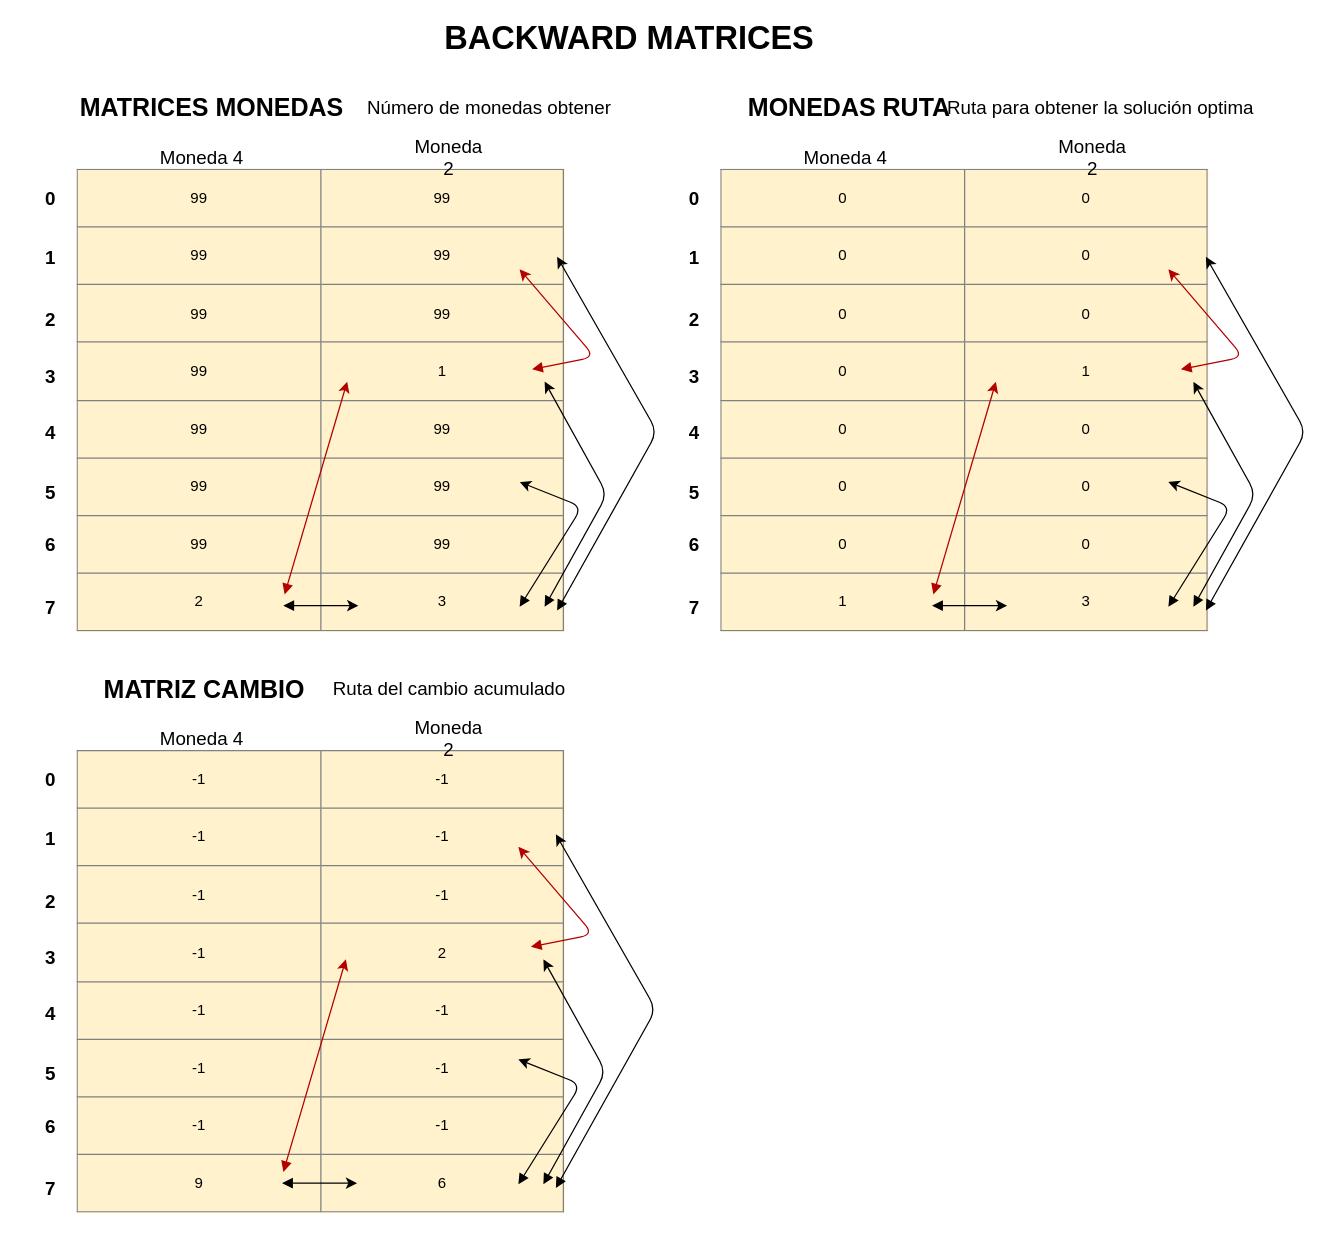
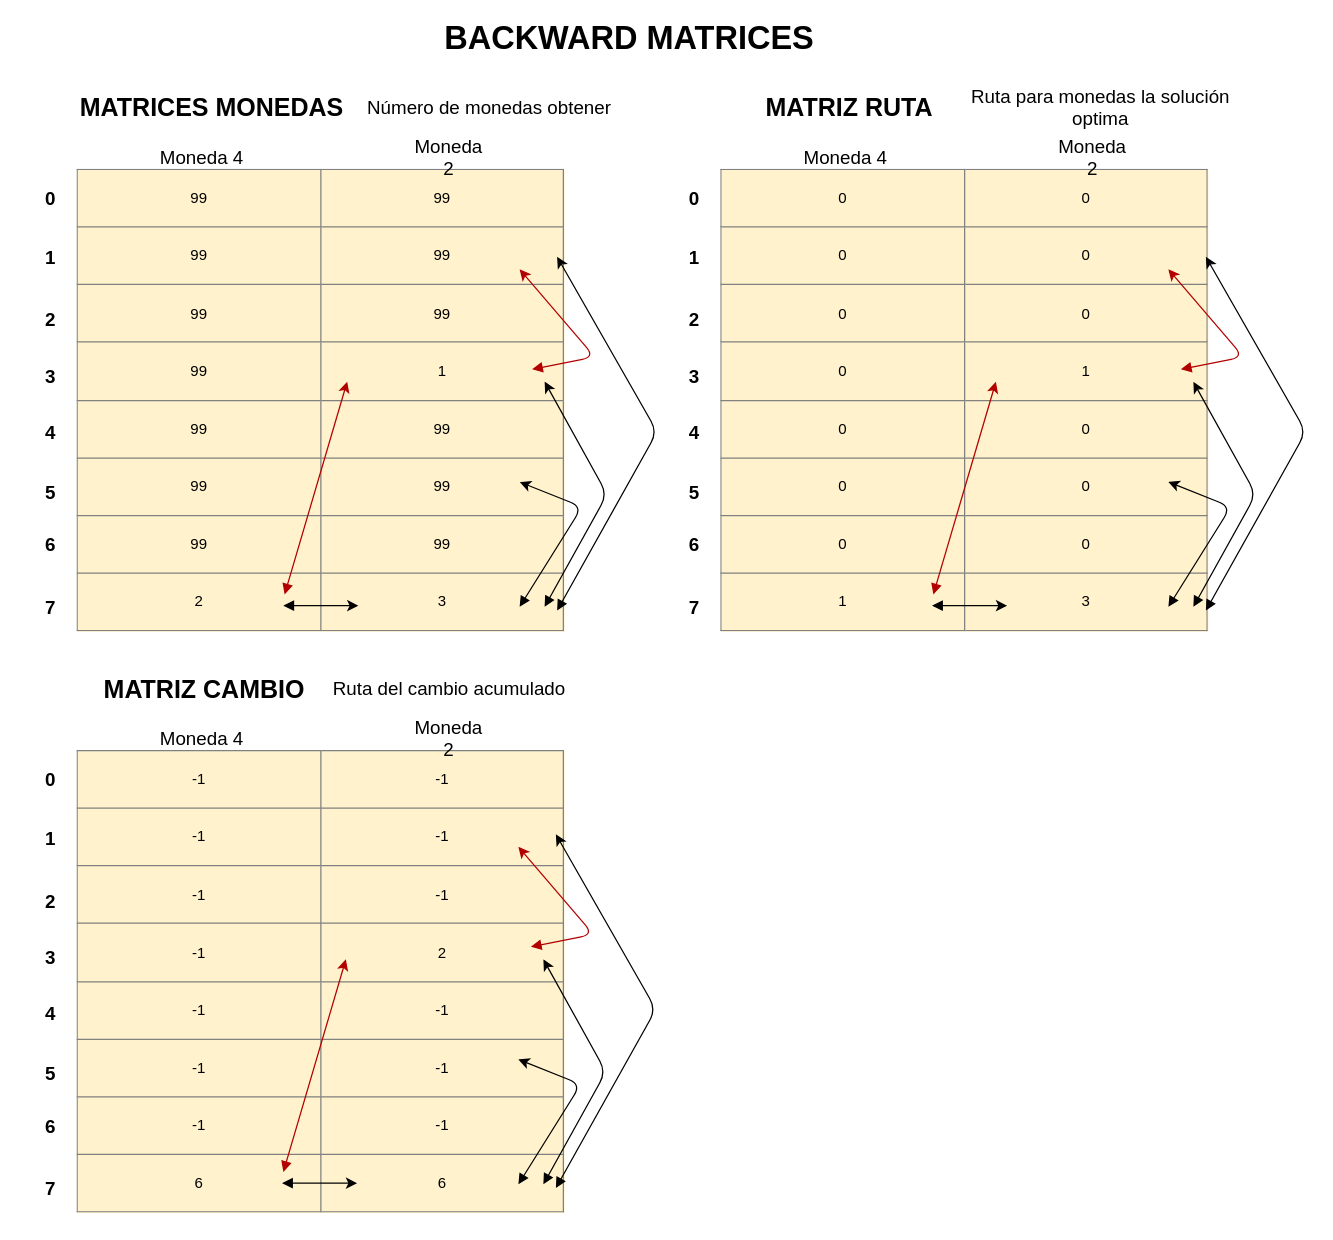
node "MONEDAS RUTA": label "MONEDAS RUTA" -> "MATRIZ RUTA"
node "Ruta para obtener la solución optima": label "Ruta para obtener la solución optima" -> "Ruta para monedas la solución optima"
node "-1 -1 -1 -1 -1 -1 -1 2 -1 -1 -1 -1 -1 -1 9 6": label "-1 -1 -1 -1 -1 -1 -1 2 -1 -1 -1 -1 -1 -1 9 6" -> "-1 -1 -1 -1 -1 -1 -1 2 -1 -1 -1 -1 -1 -1 6 6"
